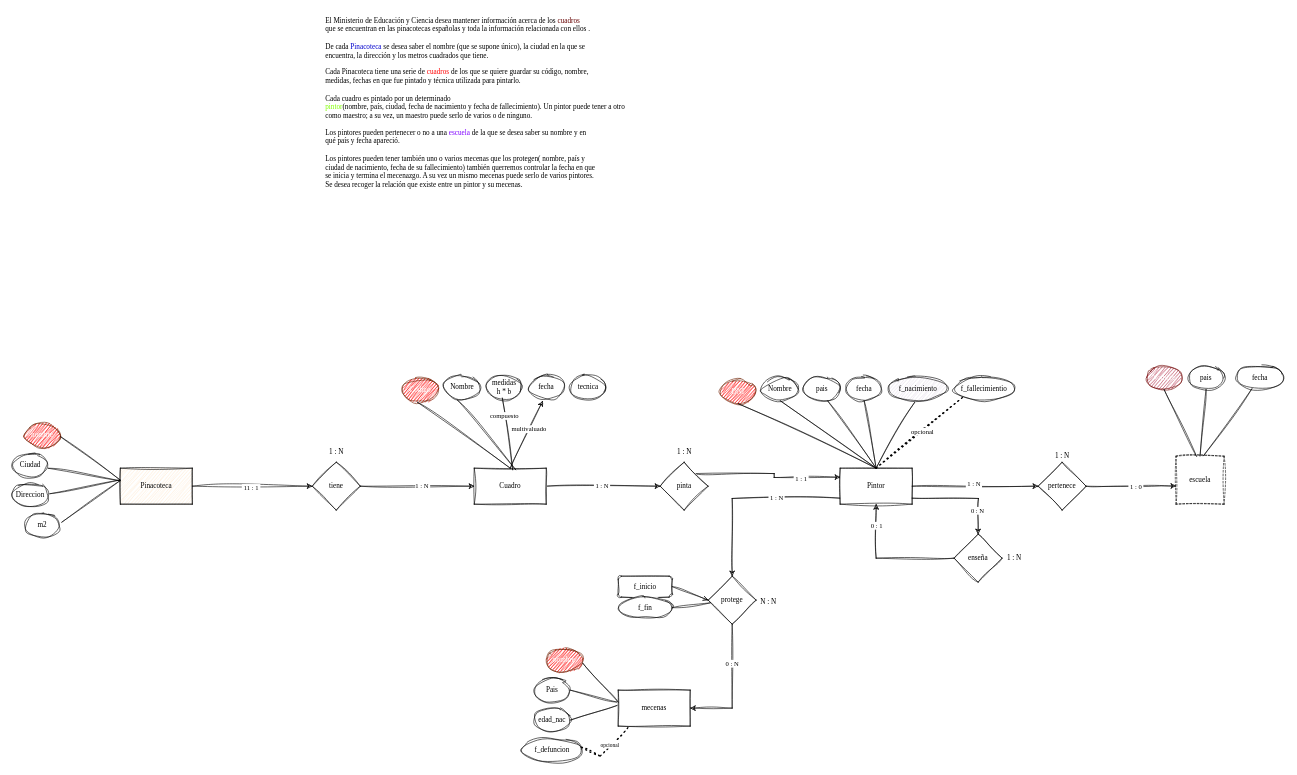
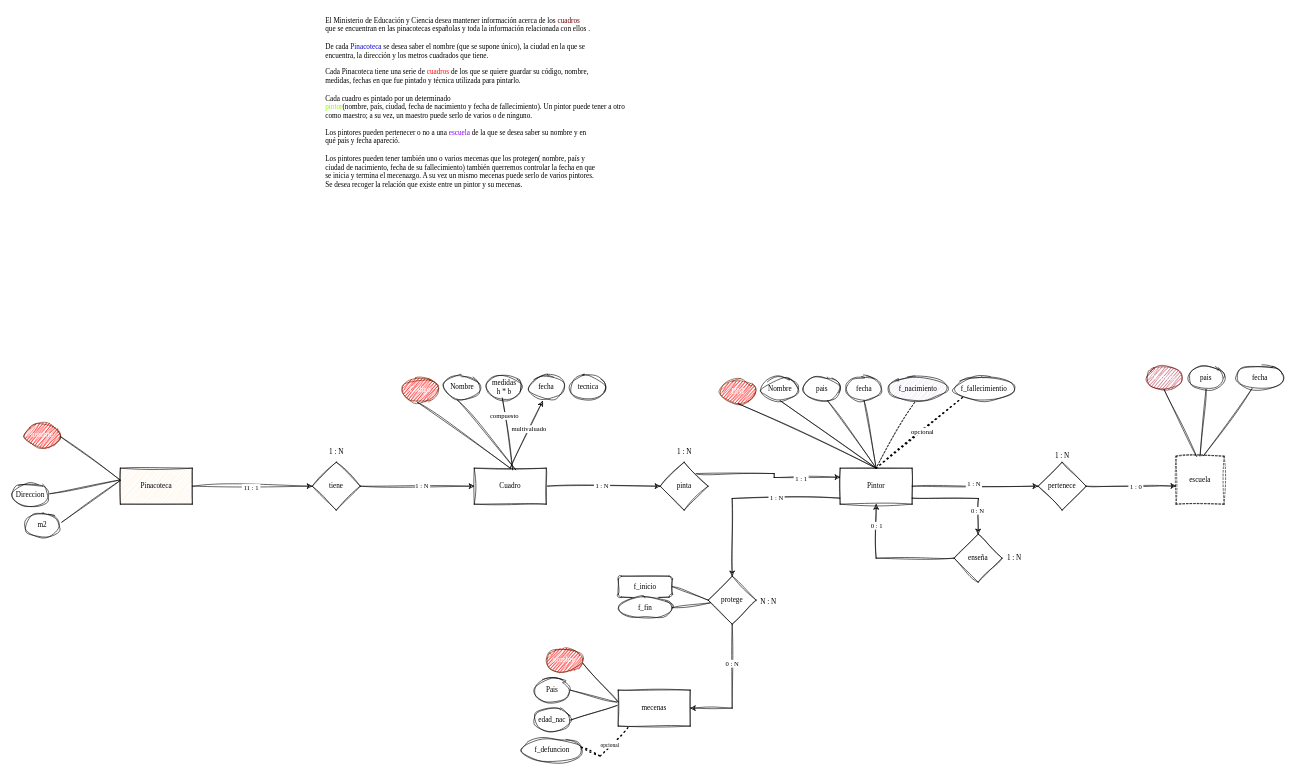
edge "f_nacimiento" -- "Pintor": style solid -> dashed
node "Ciudad": removed
edge "Ciudad" -- "Pinacoteca": removed
edge "f_inicio" -> "protege": arrowhead open -> none
